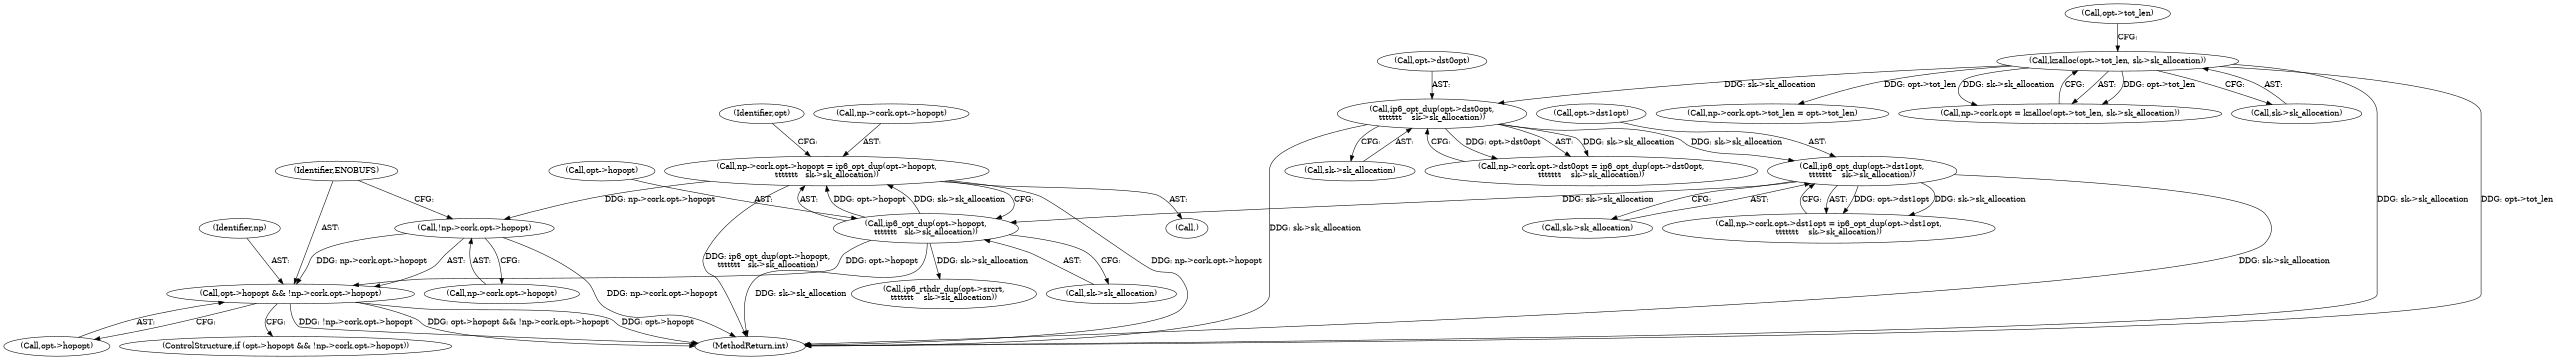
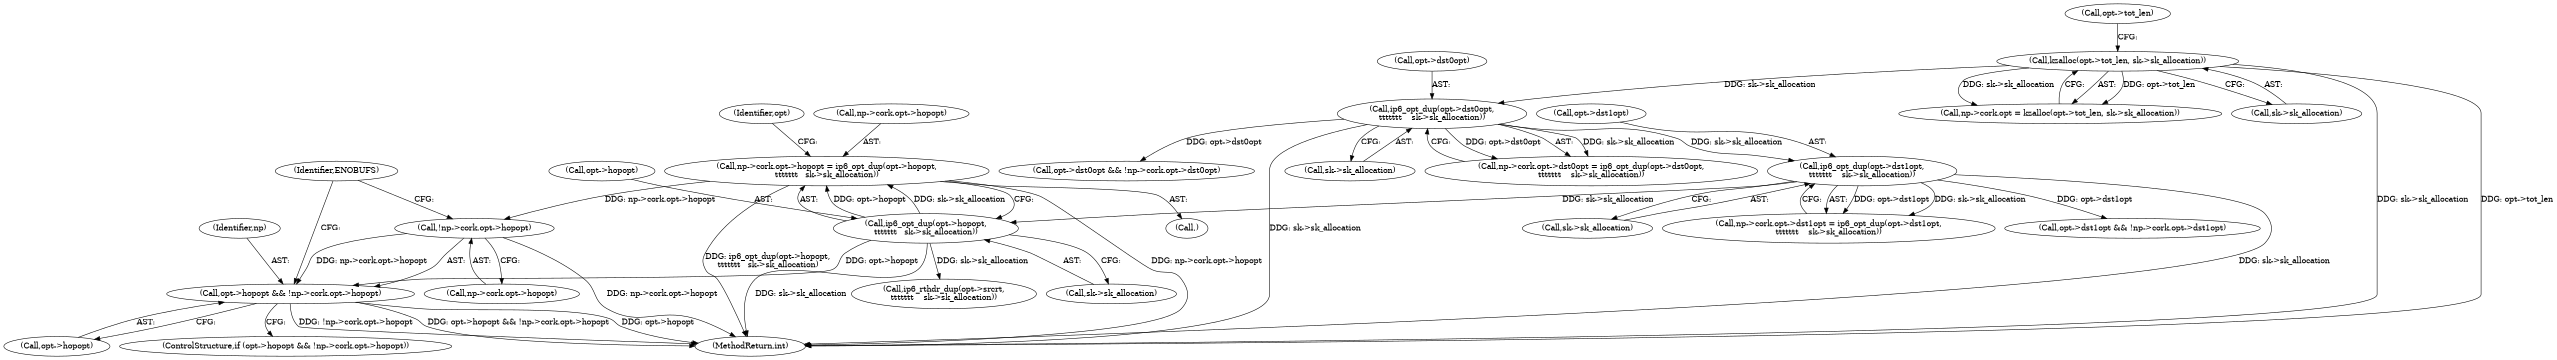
node "(Call,np->cork.opt->tot_len = opt->tot_len)": removed
node "(Call,opt->dst0opt && !np->cork.opt->dst0opt)": added
edge "(Identifier,ENOBUFS)" -> "(Call,opt->hopopt && !np->cork.opt->hopopt)": label "AST: " -> "CFG: "
node "(Call,opt->dst1opt && !np->cork.opt->dst1opt)": added
